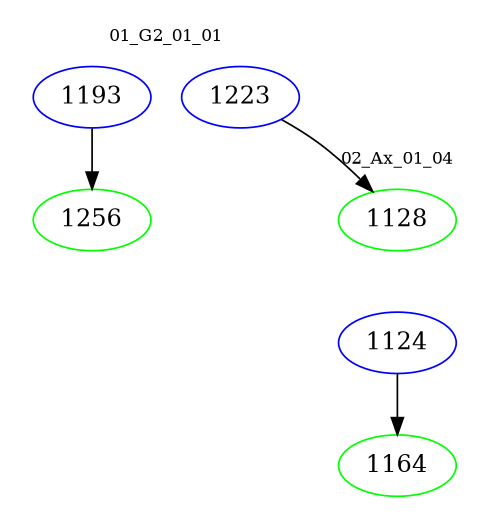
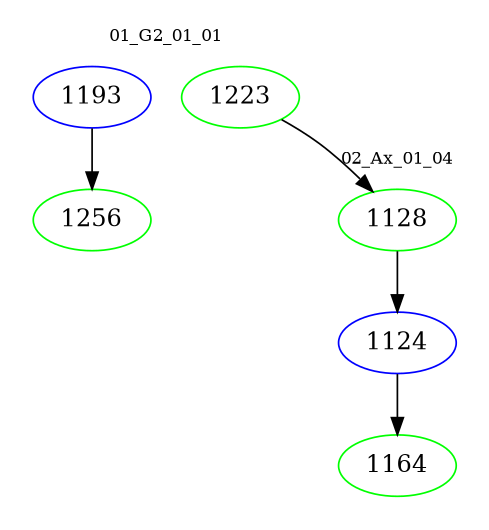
node "1223": color blue -> green
edge "1128" -> "1124": added
